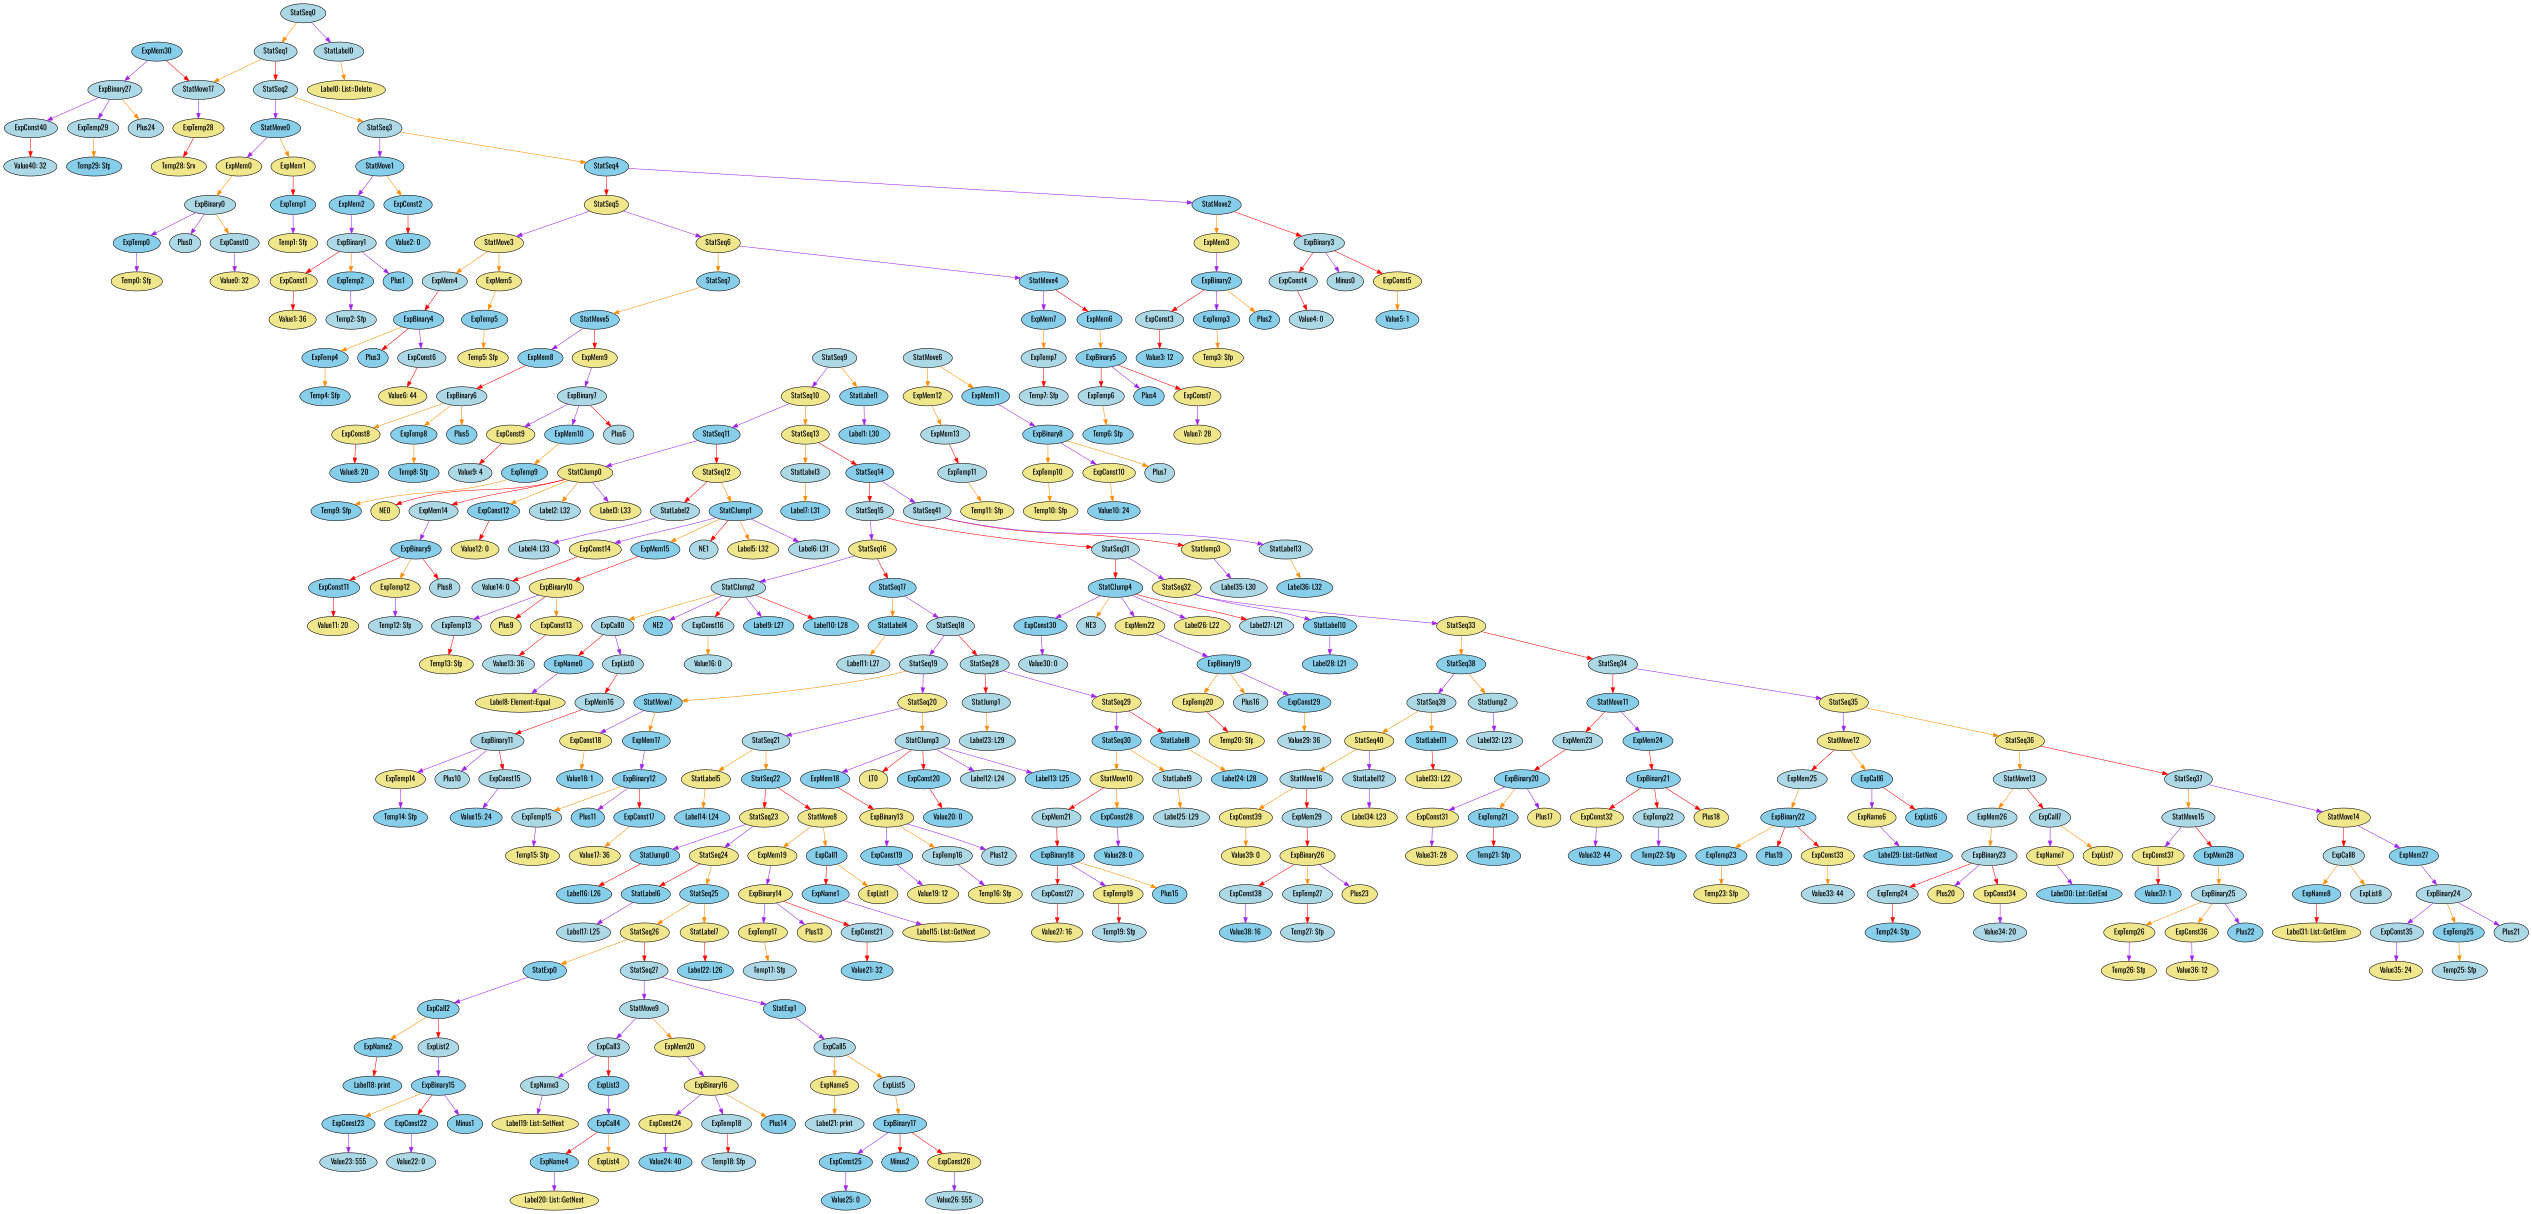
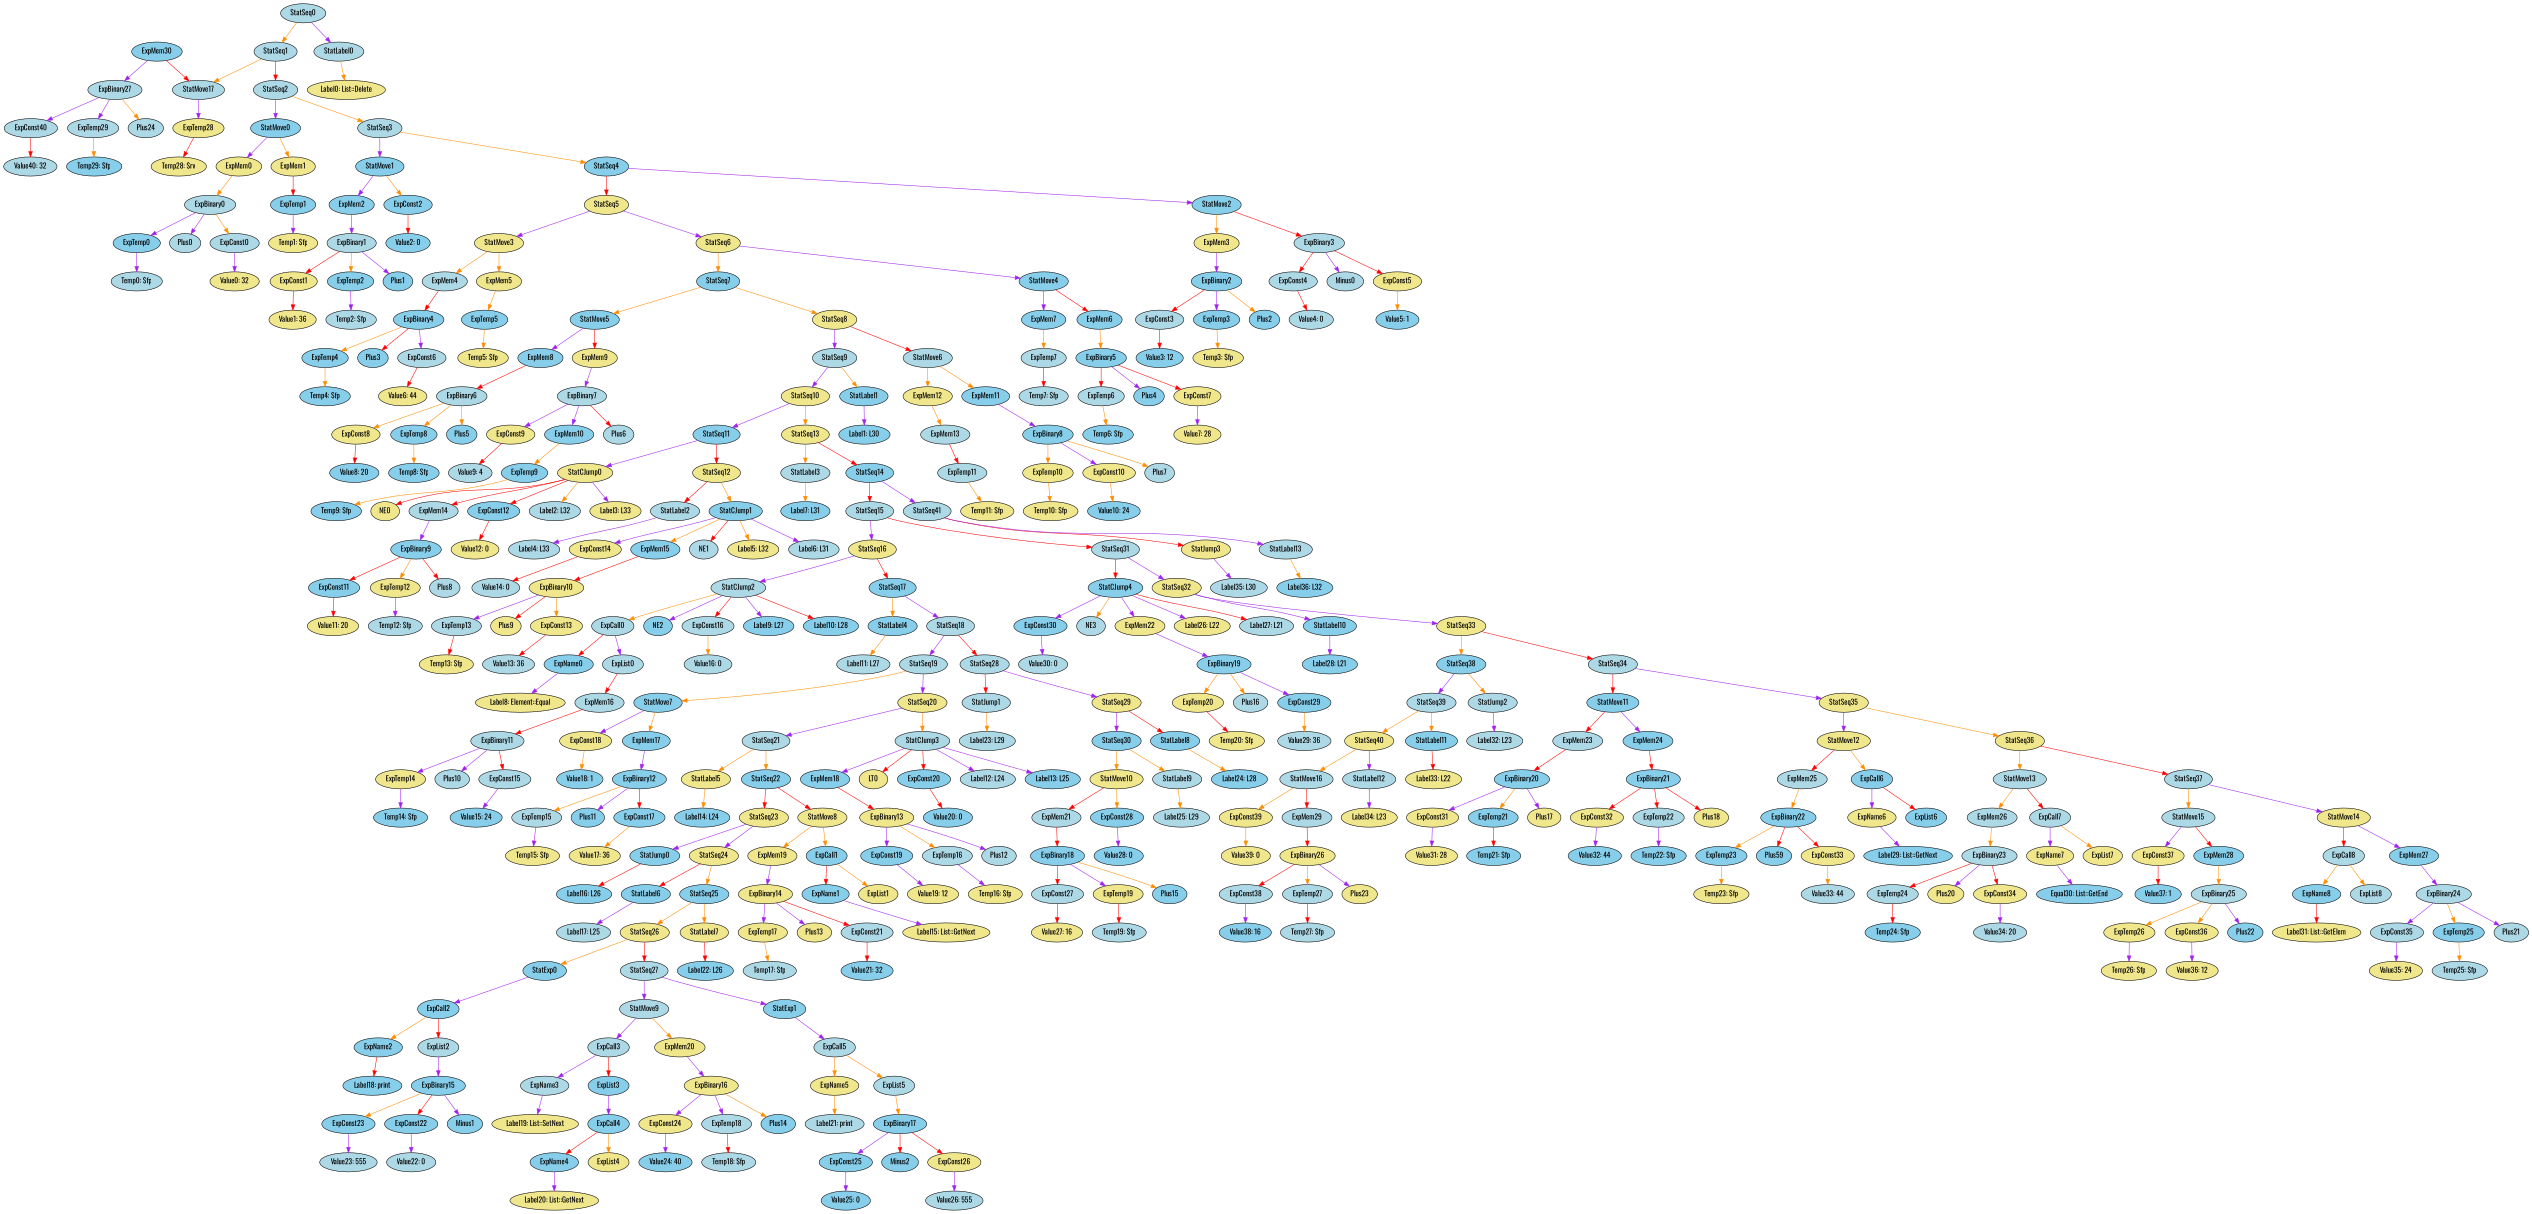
node "Temp0: $fp": fillcolor khaki -> lightblue
node "StatSeq8": added
edge "StatCJump0" -> "ExpConst12": color darkorange -> red
node "Plus19": label "Plus19" -> "Plus59"
node "Label30: List::GetEnd": label "Label30: List::GetEnd" -> "Equal30: List::GetEnd"
